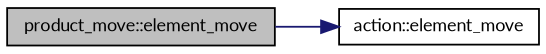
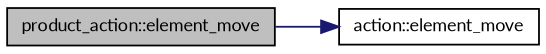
node "product_move::element_move": label "product_move::element_move" -> "product_action::element_move"
